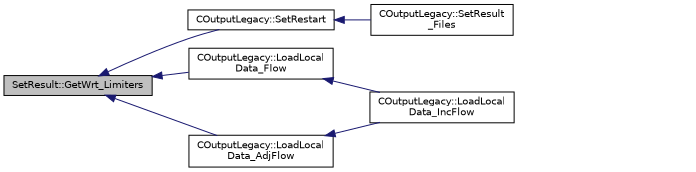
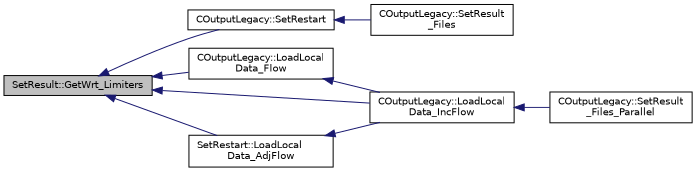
edge "COutputLegacy::LoadLocal Data_IncFlow" -> "SetResult::GetWrt_Limiters": added
node "COutputLegacy::SetResult _Files_Parallel": added
node "COutputLegacy::LoadLocal Data_AdjFlow": label "COutputLegacy::LoadLocal Data_AdjFlow" -> "SetRestart::LoadLocal Data_AdjFlow"
